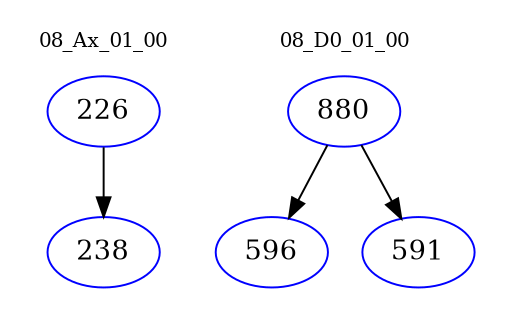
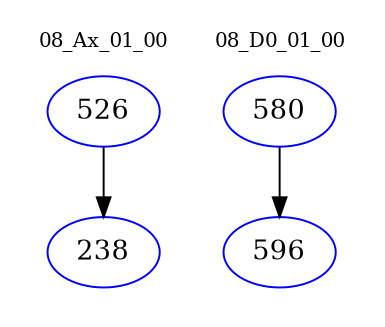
node "226": label "226" -> "526"
node "880": label "880" -> "580"
node "591": removed
